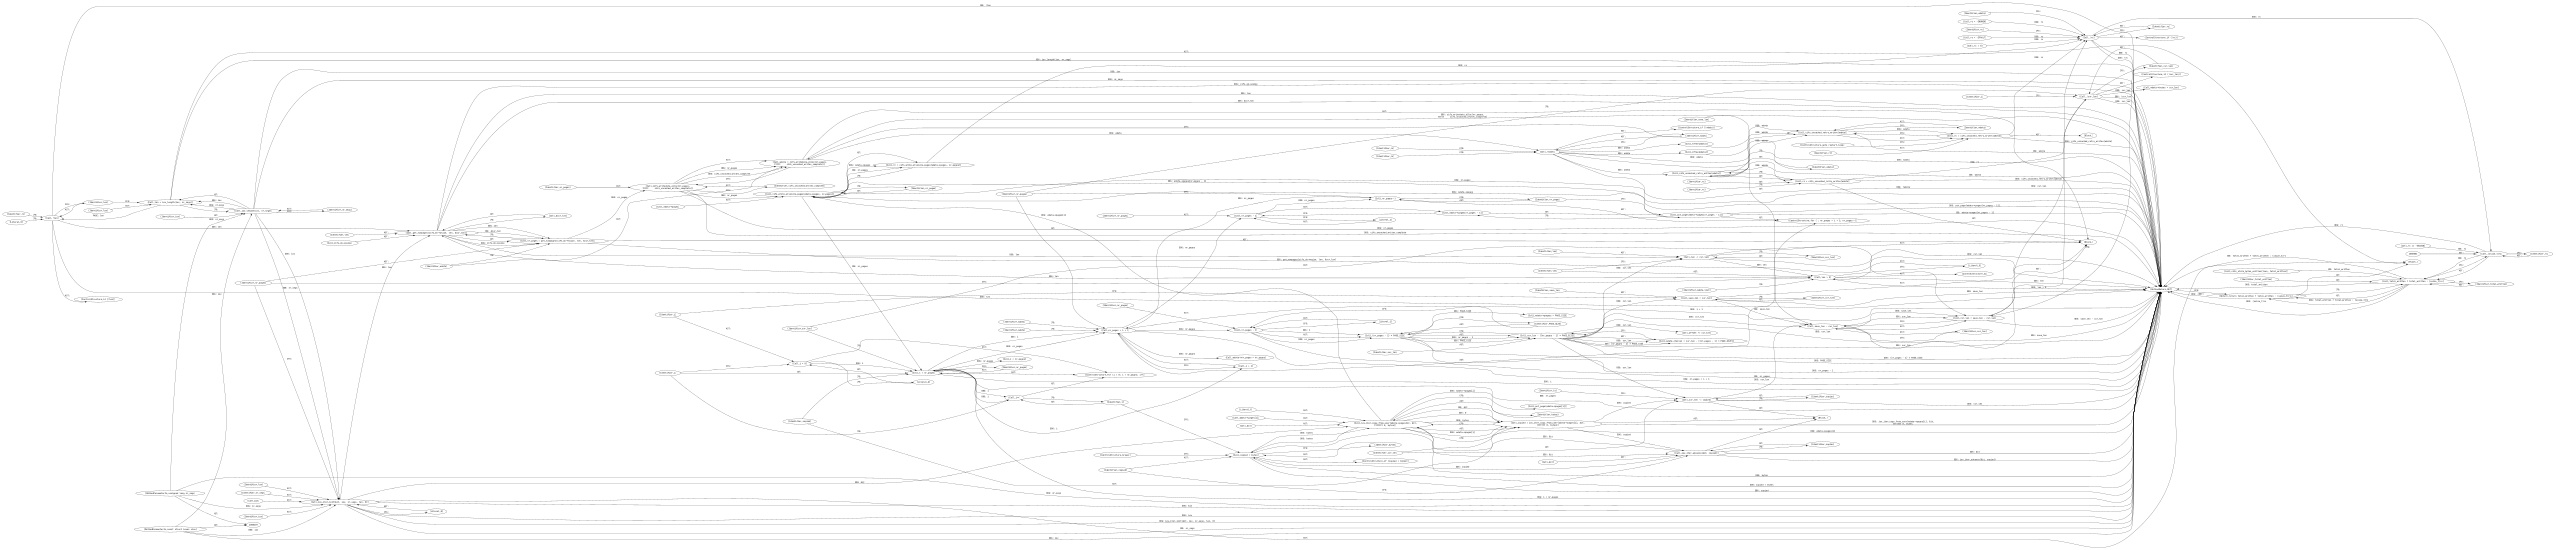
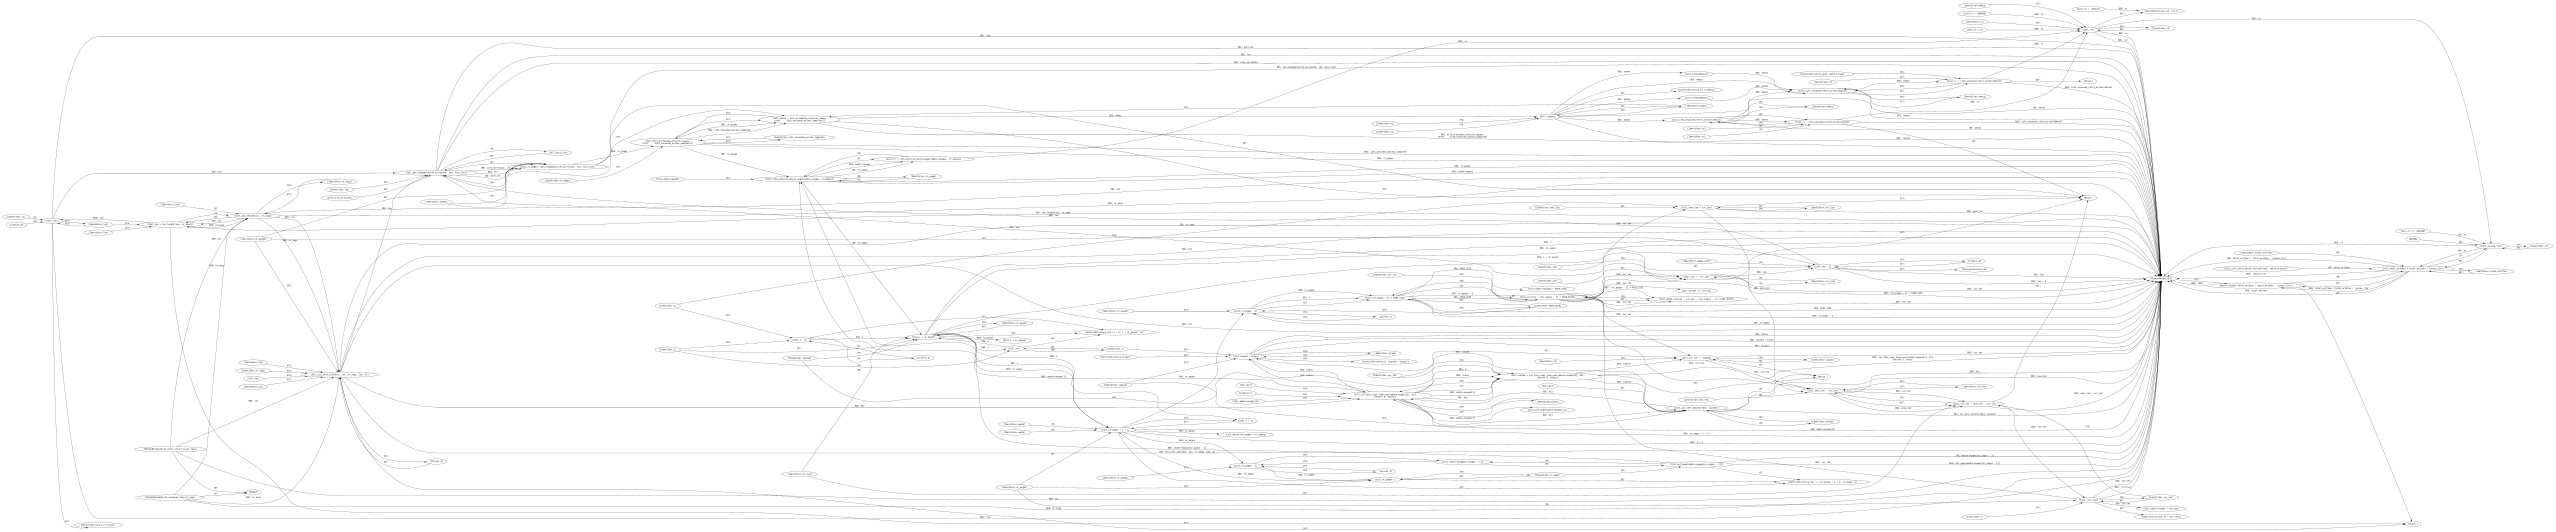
edge "(Call,rc = -EFAULT)" -> "(Call,!rc)": now "(Call,rc = -EFAULT)" -> "(ControlStructure,if (!rc))"
